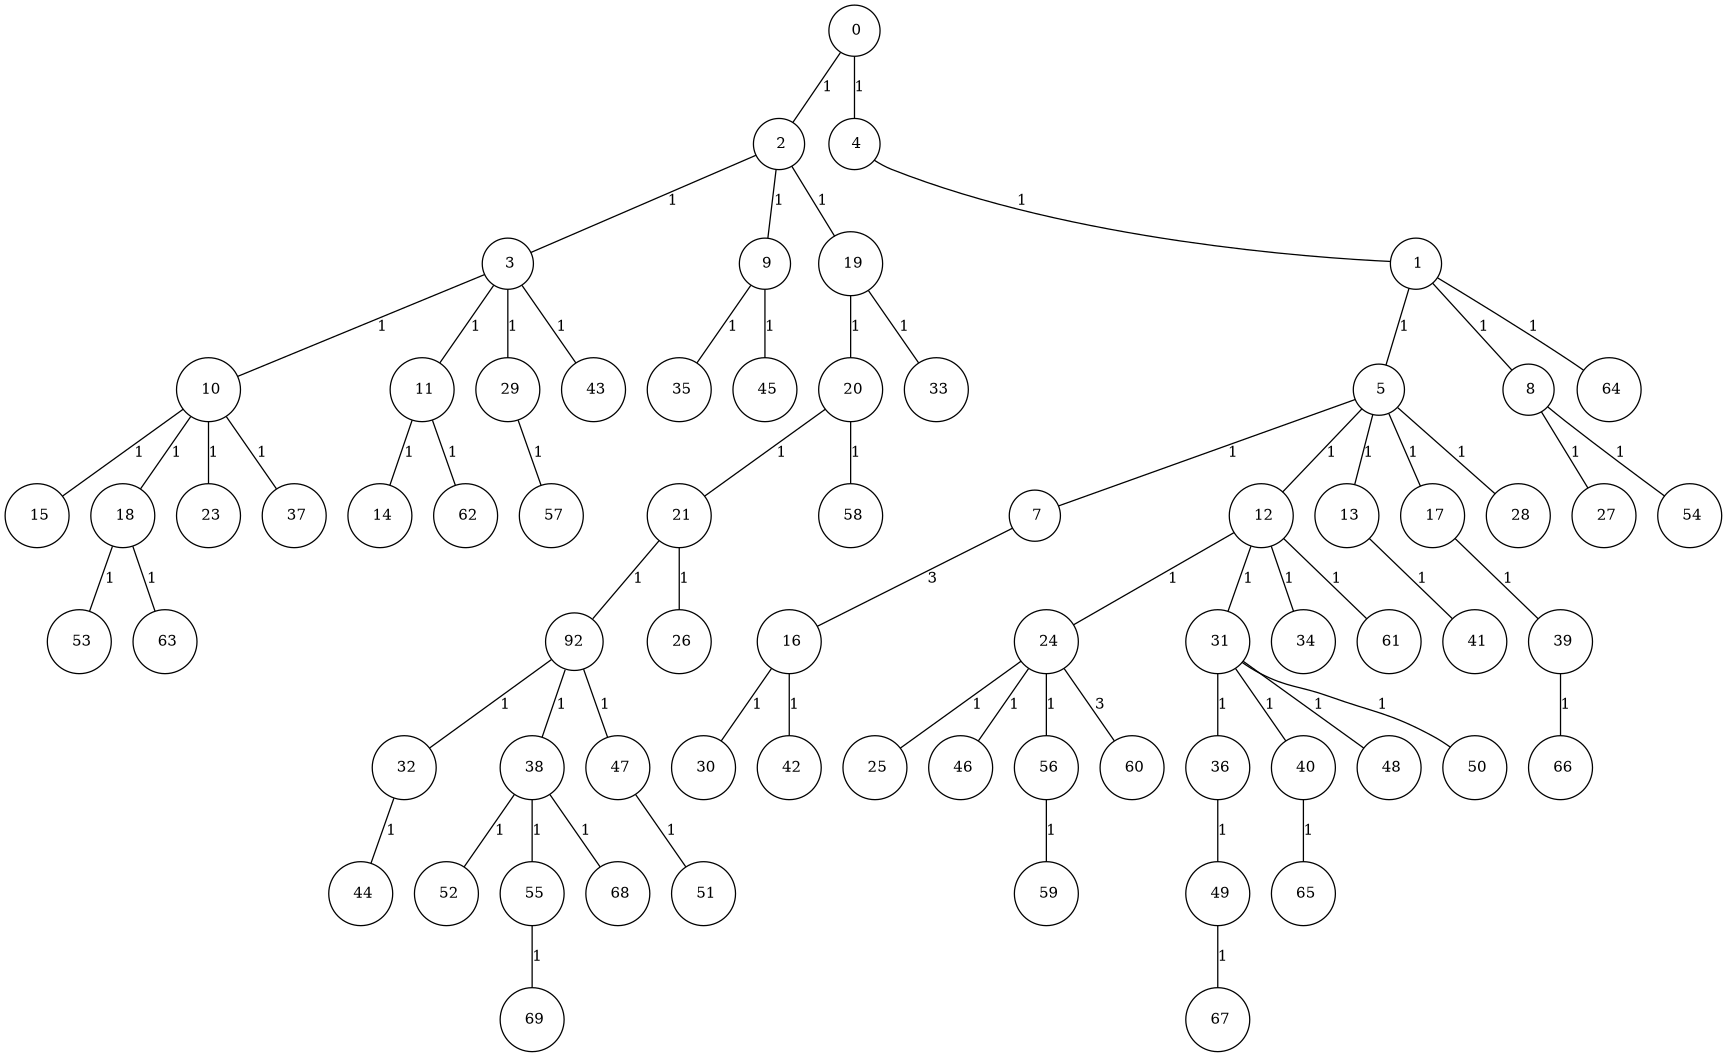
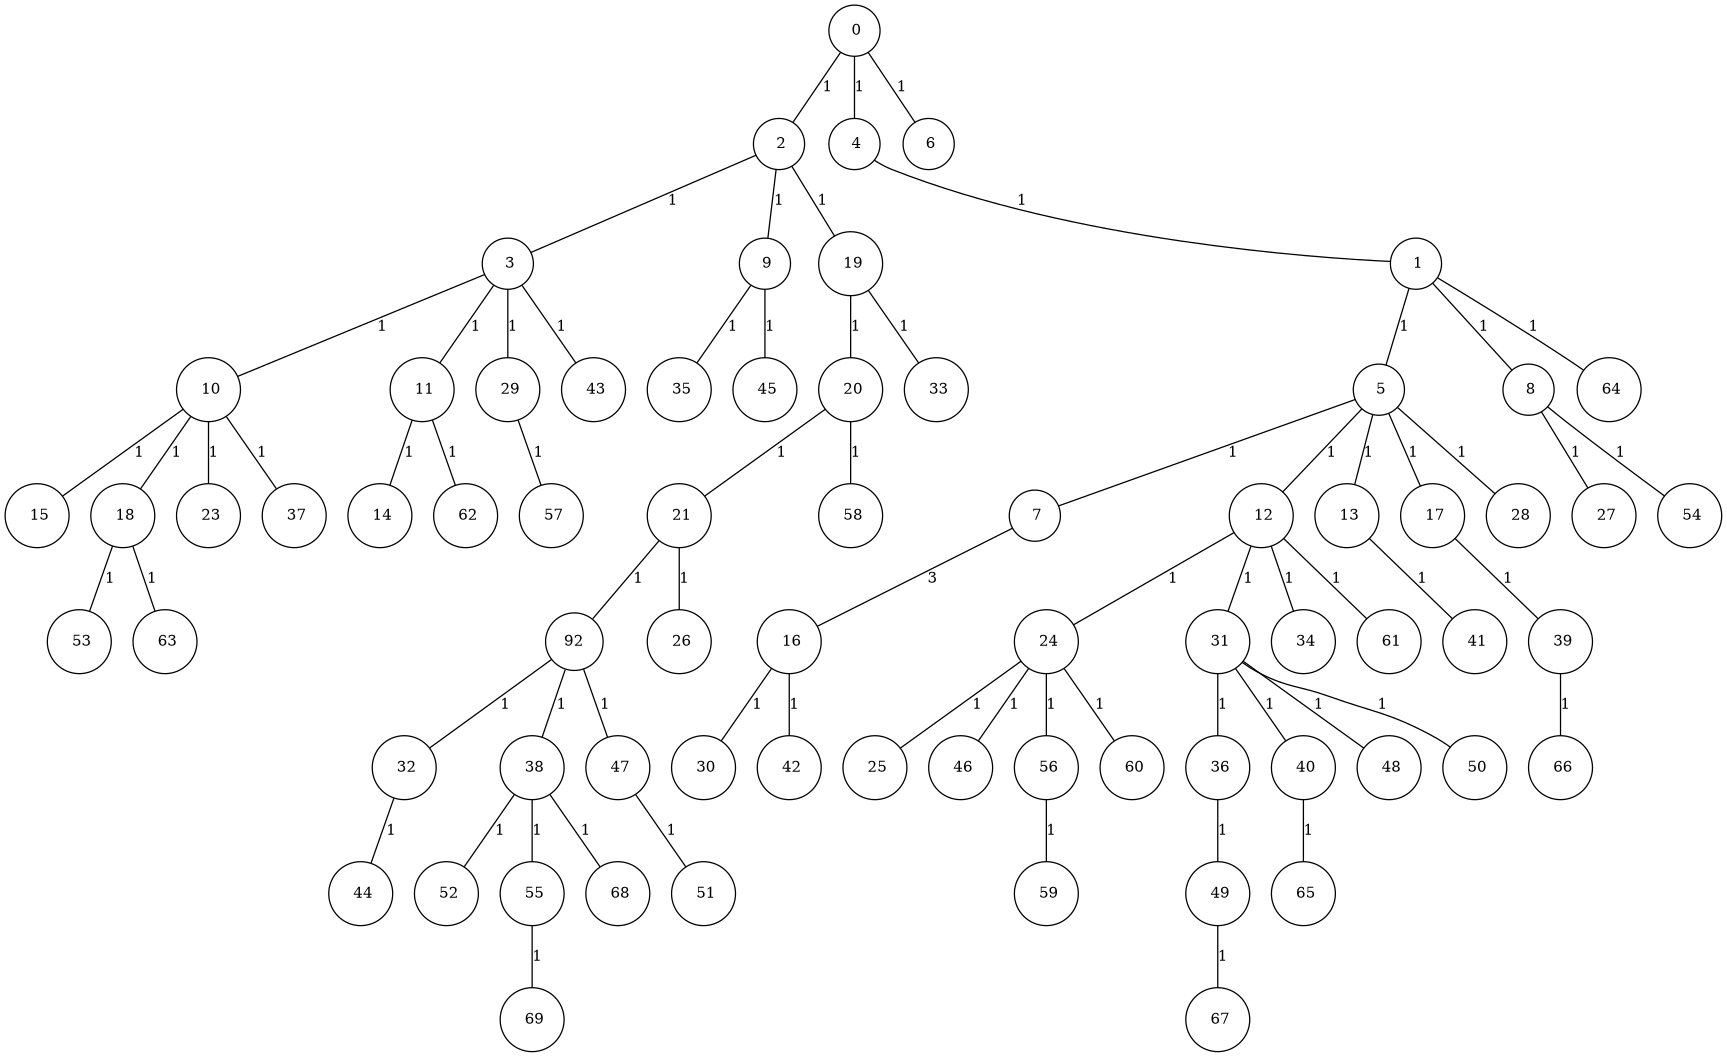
node "6": added
edge "24" -- "60": label "3" -> "1"
